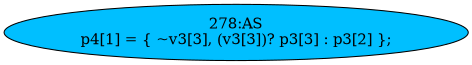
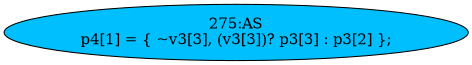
node "278:AS p4[1] = { ~v3[3], (v3[3])? p3[3] : p3[2] };": label "278:AS p4[1] = { ~v3[3], (v3[3])? p3[3] : p3[2] };" -> "275:AS p4[1] = { ~v3[3], (v3[3])? p3[3] : p3[2] };"
